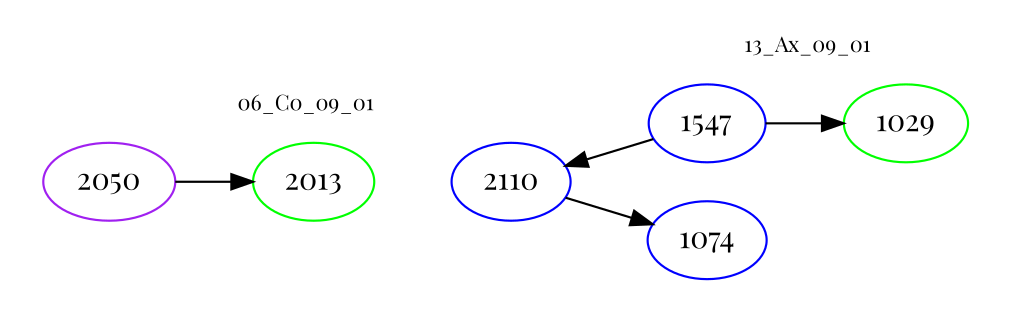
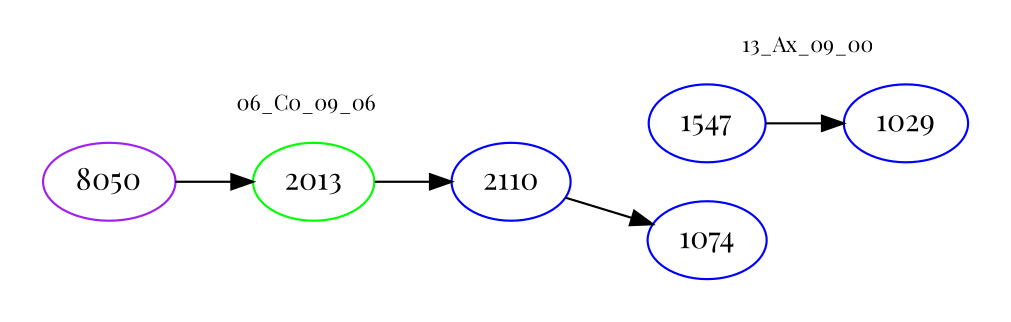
cluster "13_Ax_09_01": label "13_Ax_09_01" -> "13_Ax_09_00"
cluster "06_C0_09_01": label "06_C0_09_01" -> "06_C0_09_06"
node "1029": color green -> blue
edge "1547" -> "2110": now "2013" -> "2110"
node "2050": label "2050" -> "8050"
